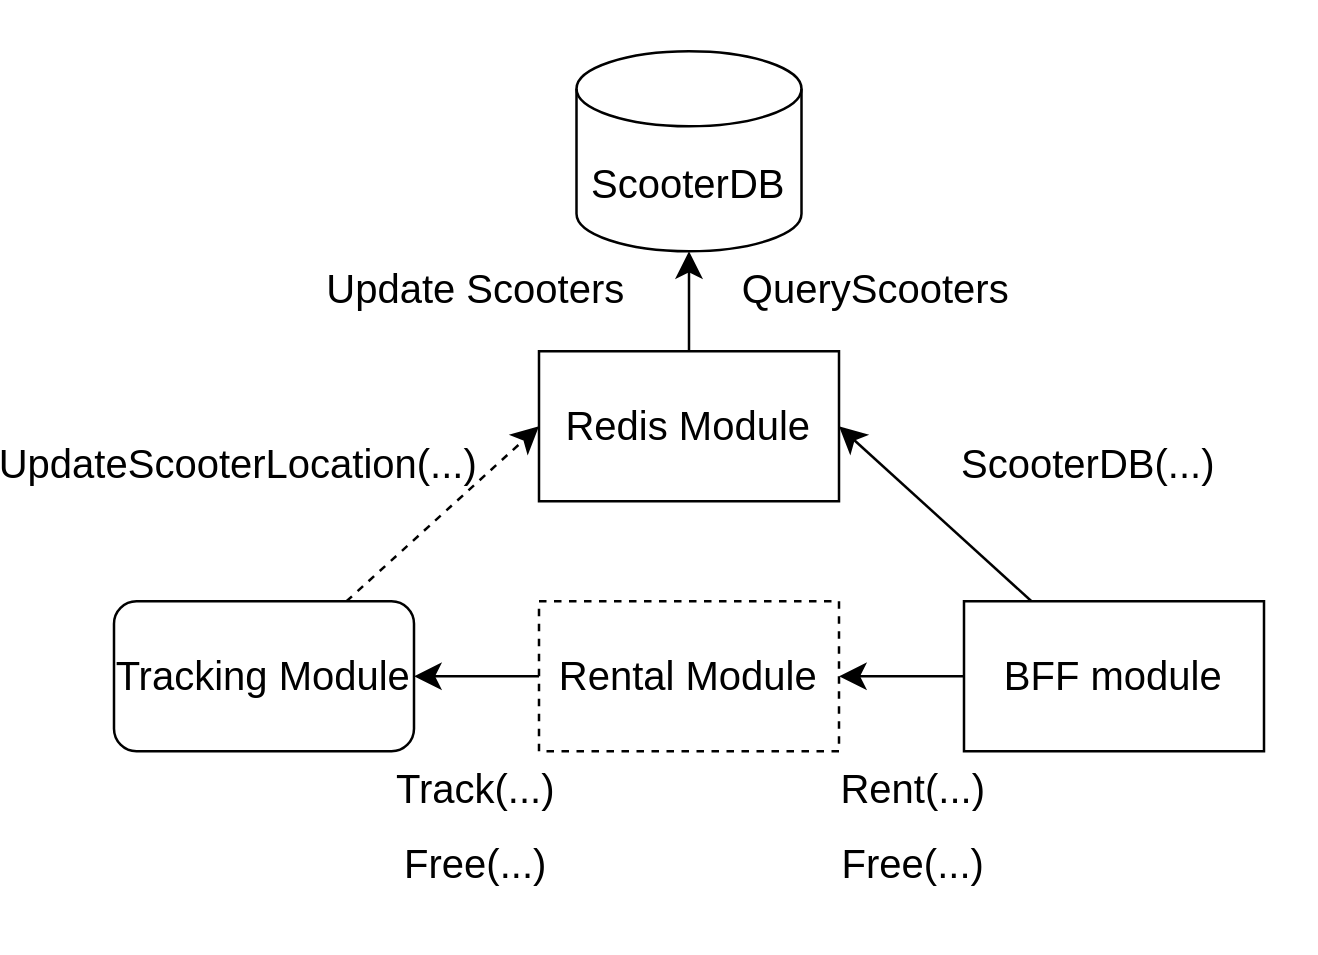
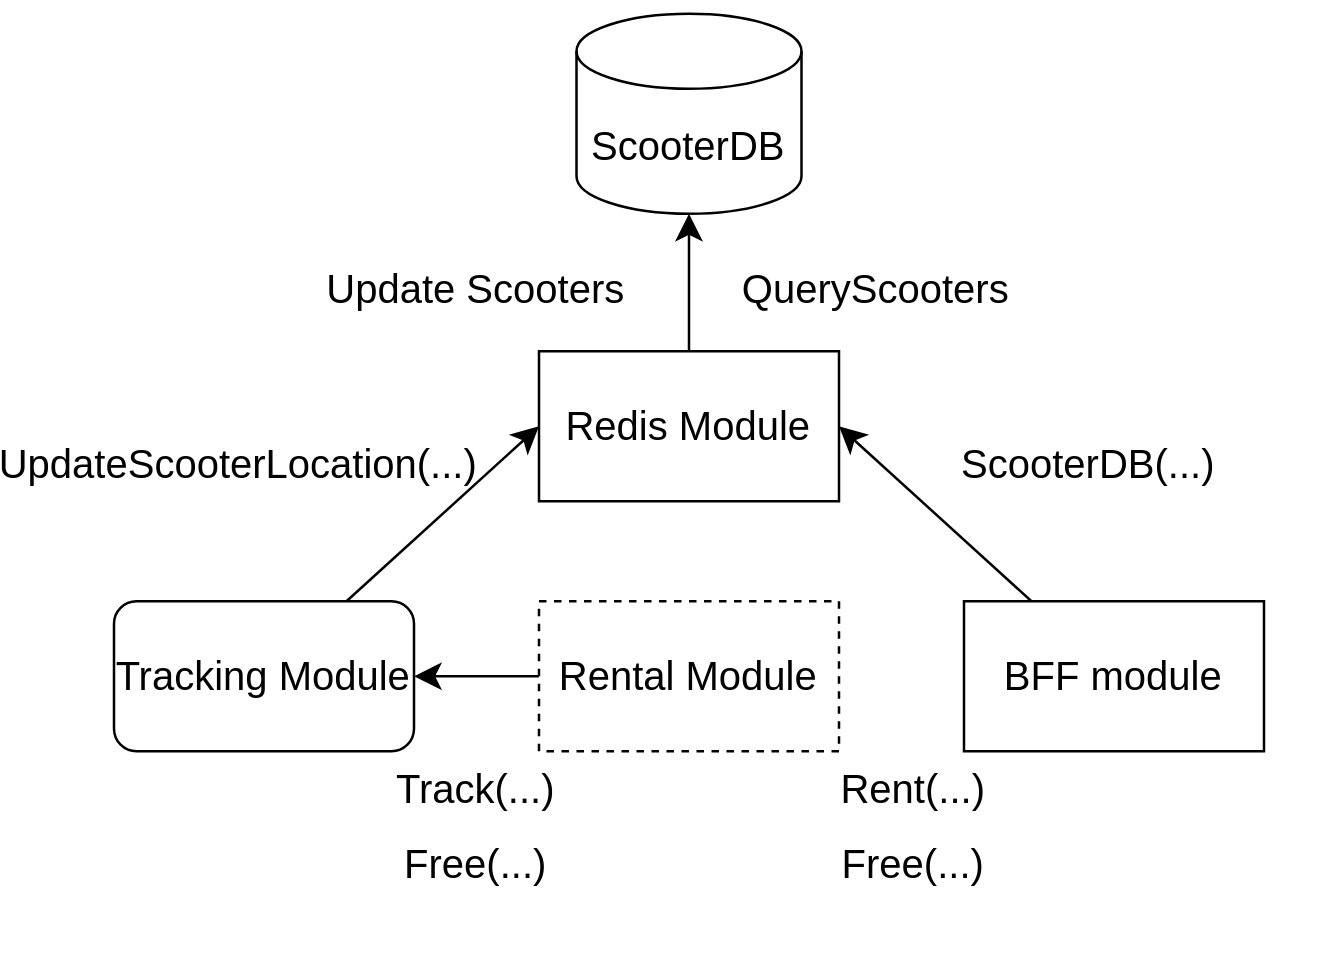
node "ScooterDB": moved (689, 151) -> (689, 114)
edge "Tracking Module" -> "Redis Module": style dashed -> solid
edge "BFF module" -> "Rental Module": removed
